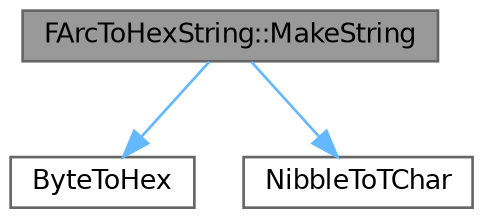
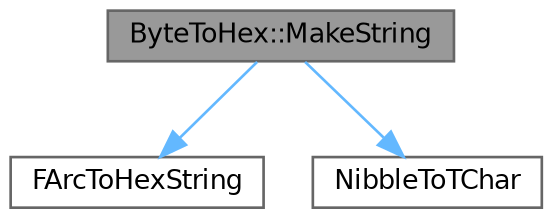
node "FArcToHexString::MakeString": label "FArcToHexString::MakeString" -> "ByteToHex::MakeString"
node "ByteToHex": label "ByteToHex" -> "FArcToHexString"
